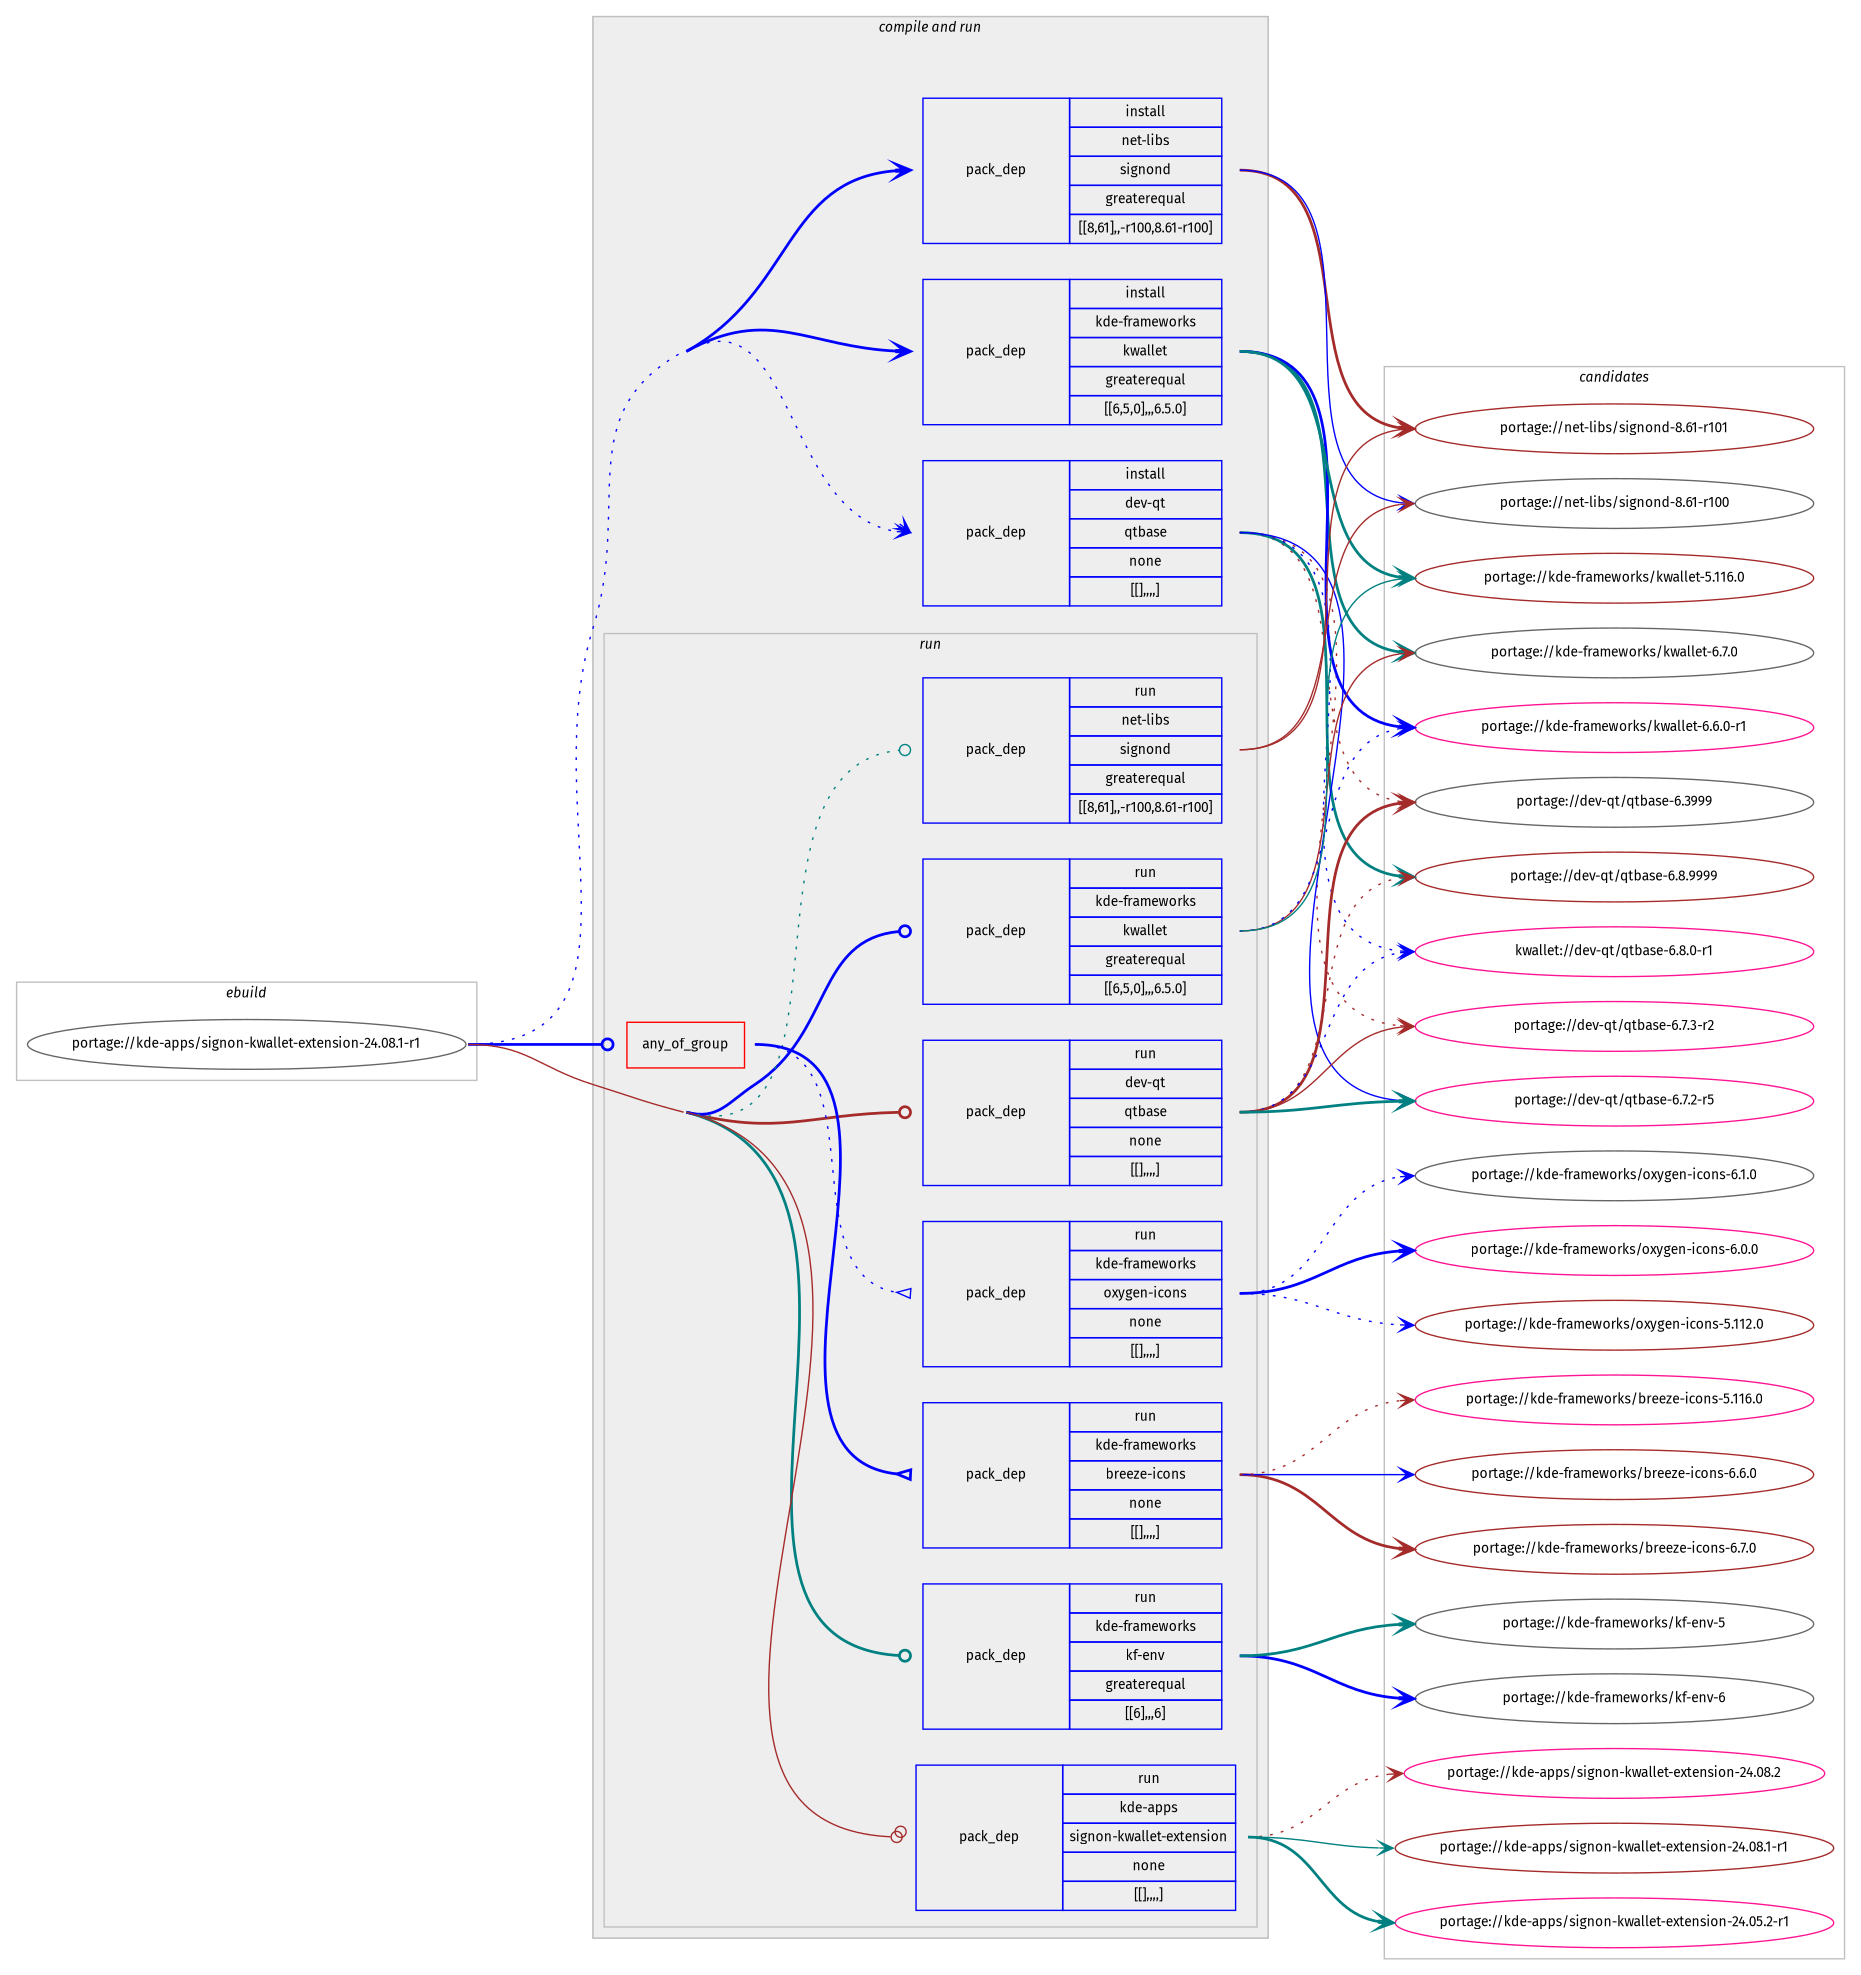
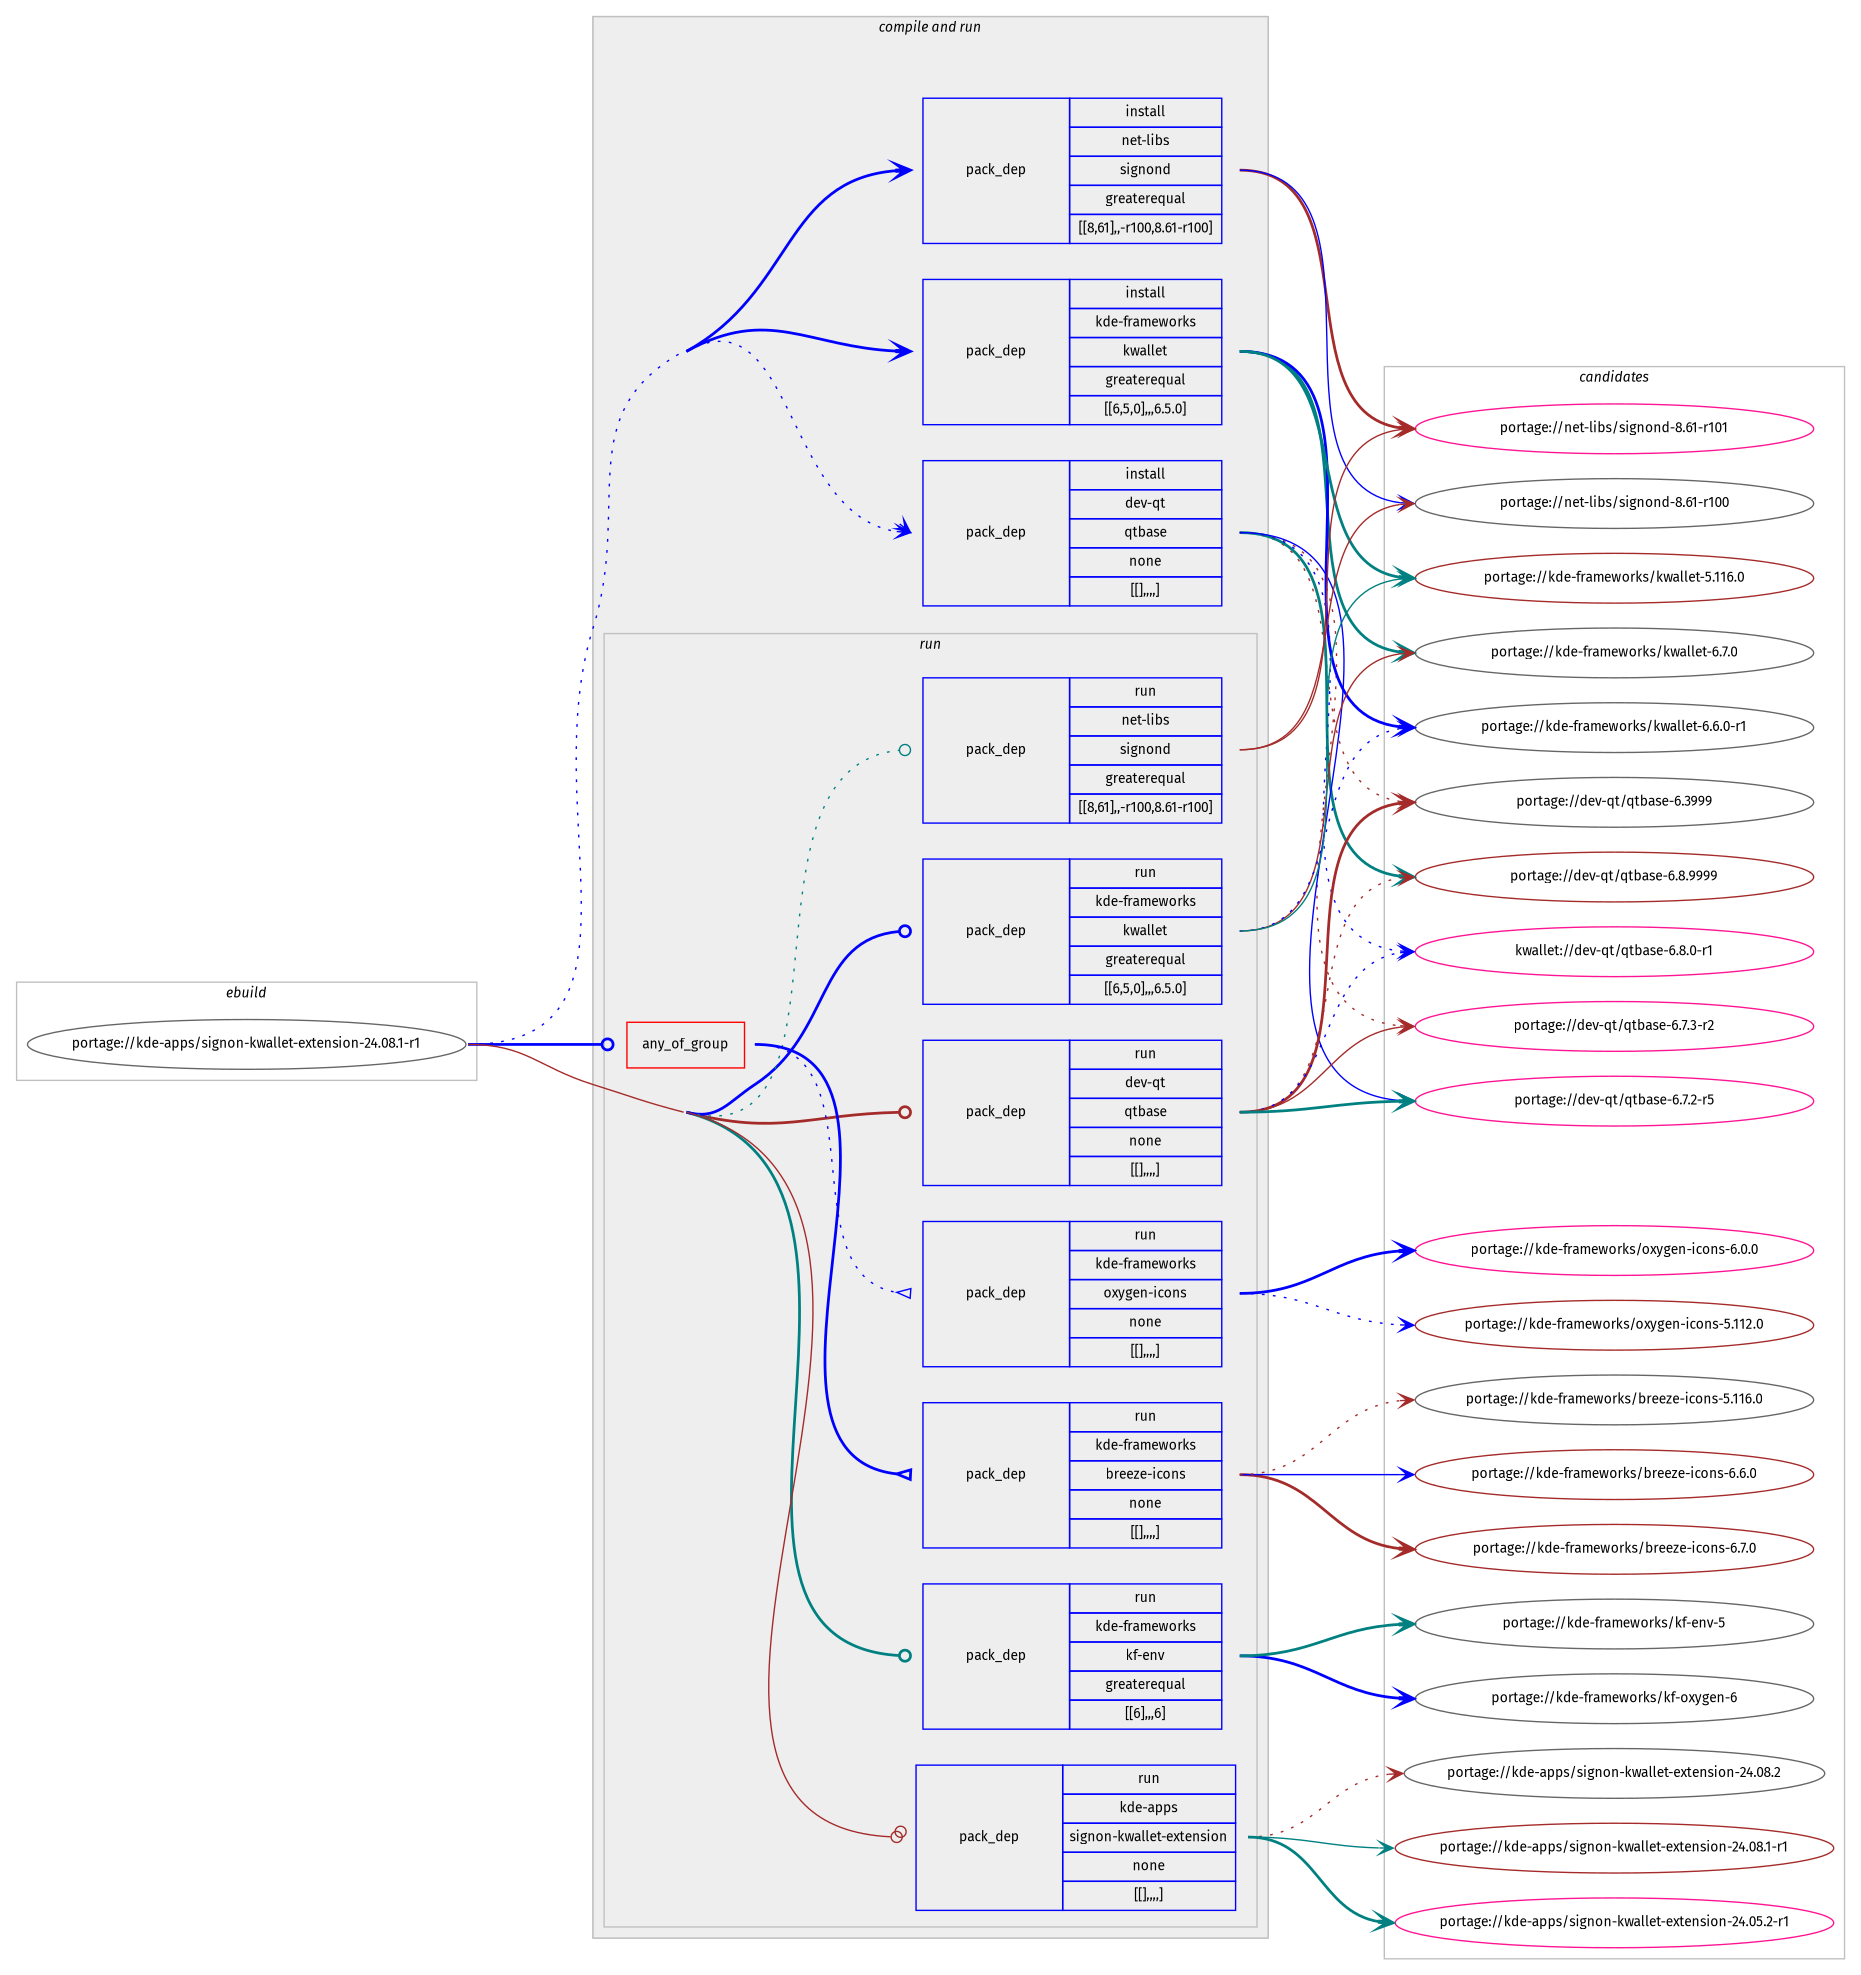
node "portage://net-libs/signond-8.61-r101": color brown -> deeppink
node "portage://kde-frameworks/kwallet-6.6.0-r1": color deeppink -> gray40
node "portage://kde-frameworks/oxygen-icons-6.1.0": removed
node "portage://kde-frameworks/breeze-icons-5.116.0": color deeppink -> gray40
node "portage://kde-frameworks/kf-env-6": label "portage://kde-frameworks/kf-env-6" -> "portage://kde-frameworks/kf-oxygen-6"
node "portage://kde-apps/signon-kwallet-extension-24.08.2": color deeppink -> gray40
